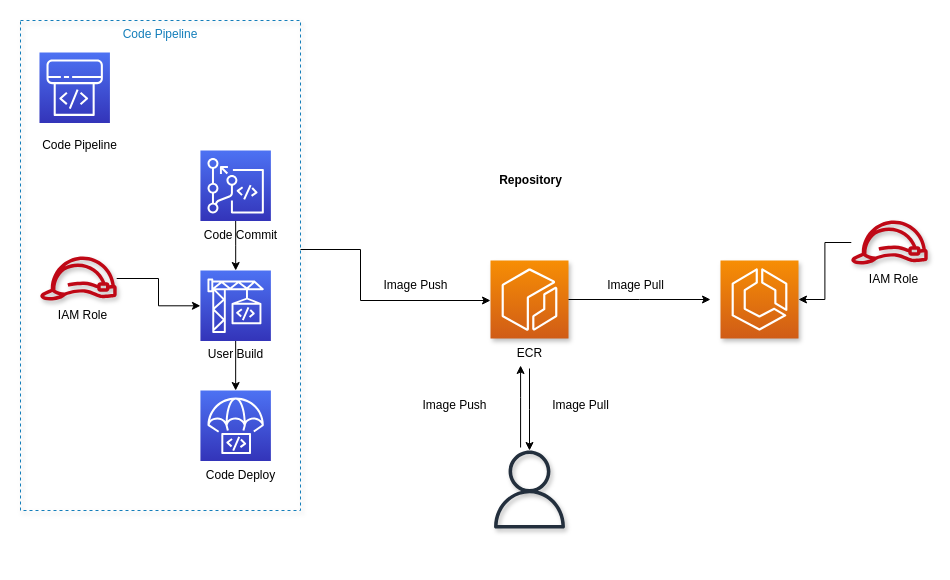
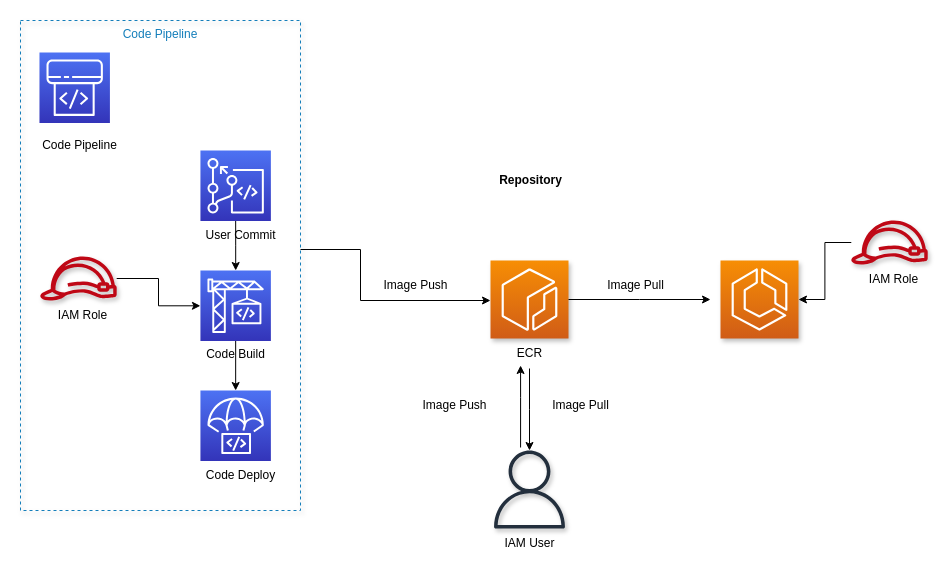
node "Code Commit": label "Code Commit" -> "User Commit"
node "User Build": label "User Build" -> "Code Build"
node "IAM User": added
